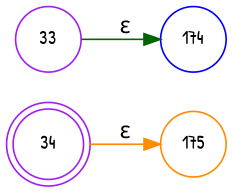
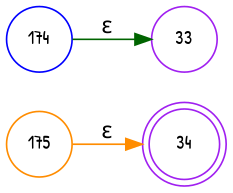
edge "33" -> "174": reversed
edge "34" -> "175": reversed
